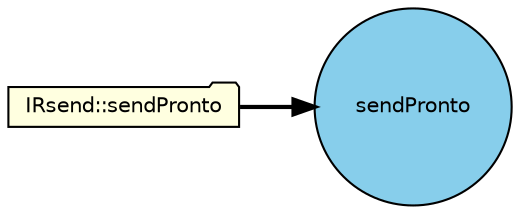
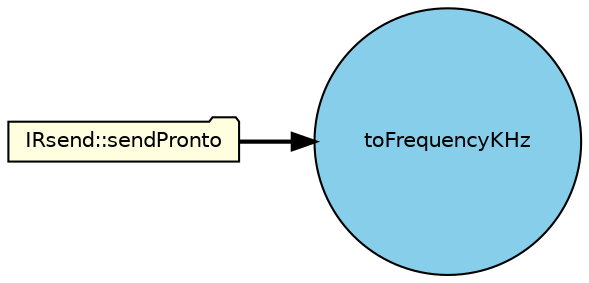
node "sendPronto": label "sendPronto" -> "toFrequencyKHz"
